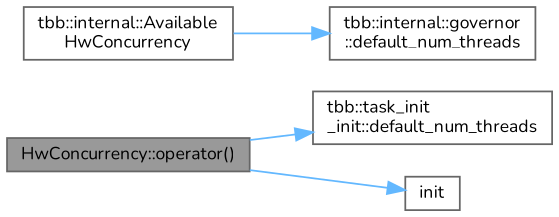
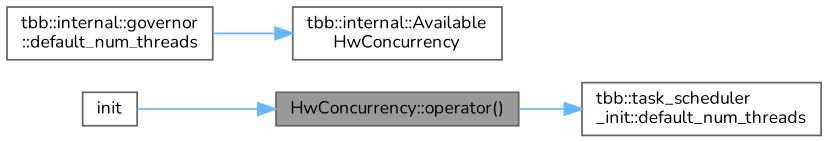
edge "tbb::internal::Available HwConcurrency" -> "tbb::internal::governor ::default_num_threads": reversed
node "tbb::task_init _init::default_num_threads": label "tbb::task_init _init::default_num_threads" -> "tbb::task_scheduler _init::default_num_threads"
edge "HwConcurrency::operator()" -> "init": reversed
